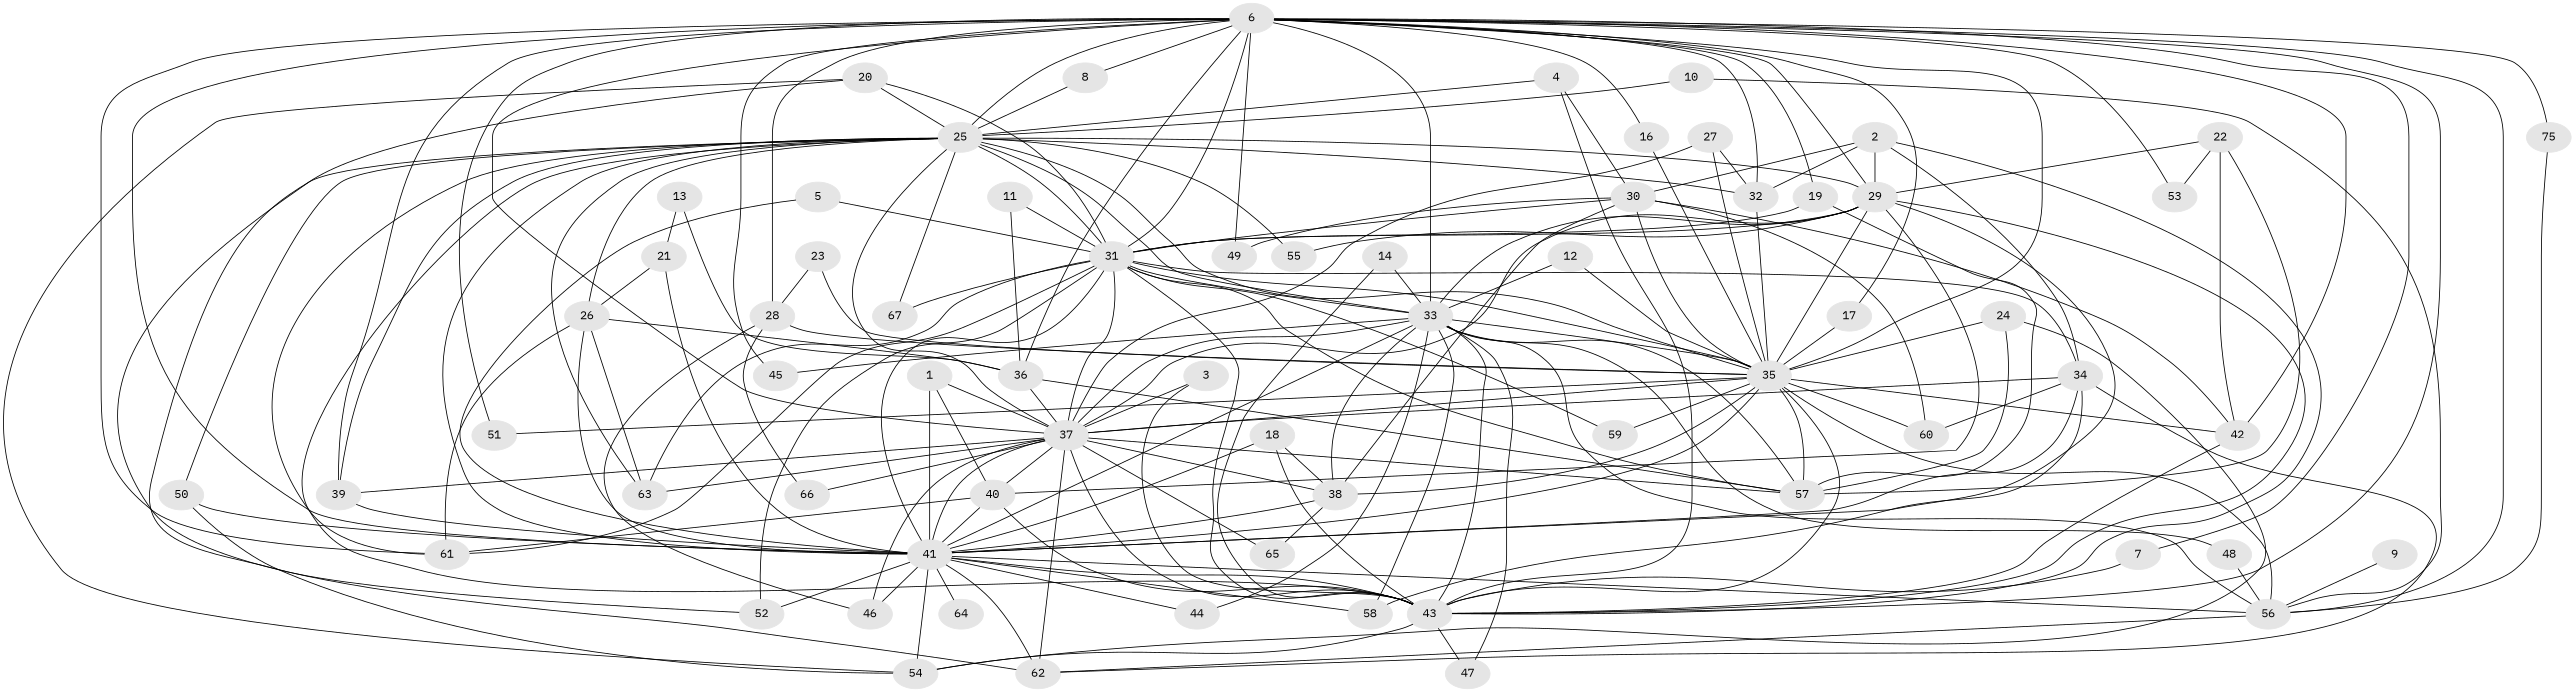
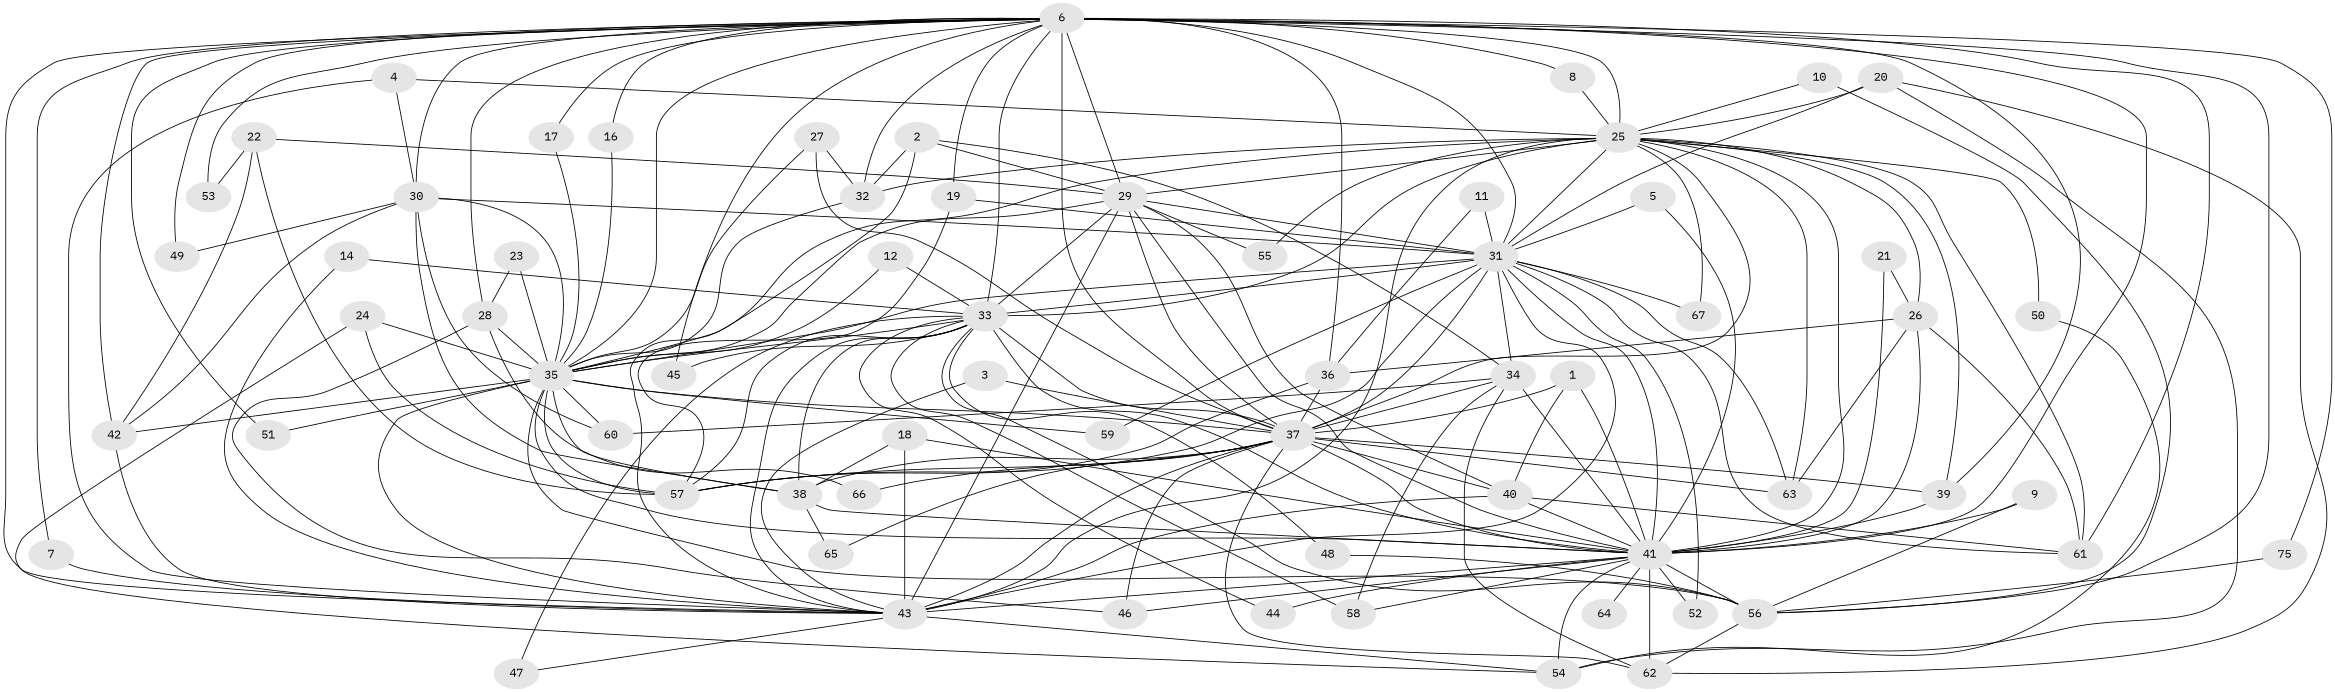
edge "2" -- "30": now "6" -- "30"
node "13": removed
edge "25" -- "52": removed
edge "50" -- "41": now "9" -- "41"
